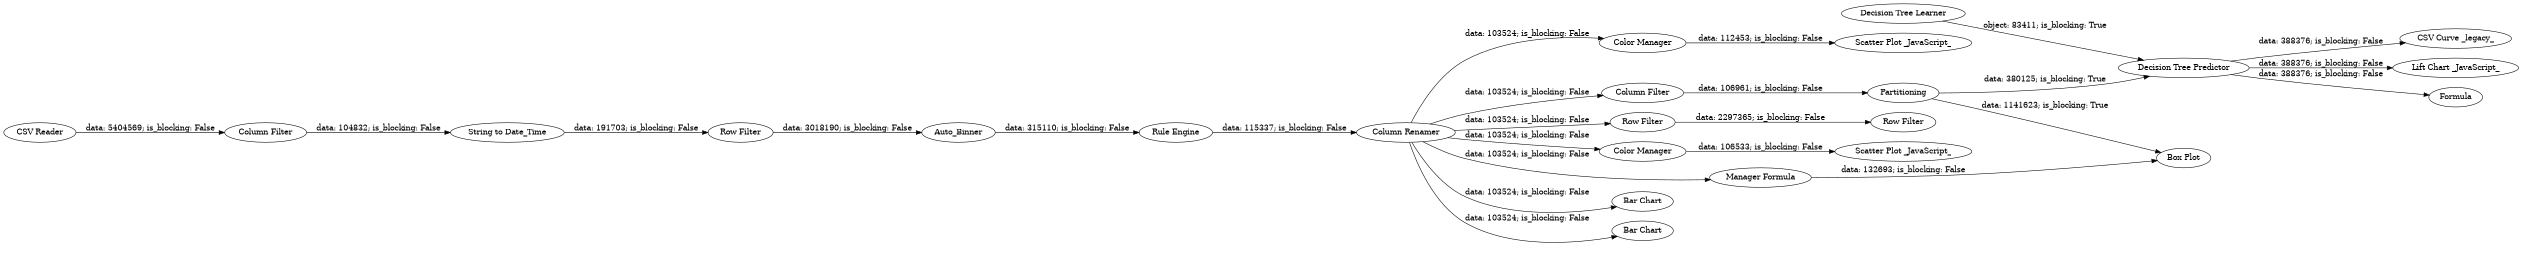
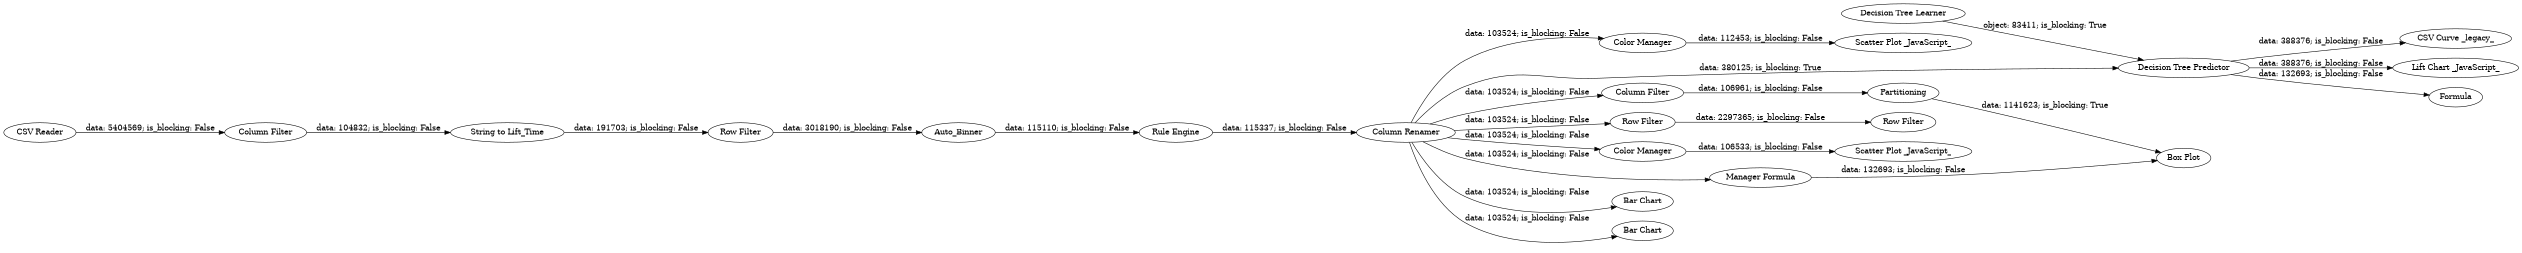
edge "Decision Tree Predictor" -> "Formula": label "data: 388376; is_blocking: False" -> "data: 132693; is_blocking: False"
edge "Partitioning" -> "Decision Tree Predictor": now "Column Renamer" -> "Decision Tree Predictor"
edge "Auto_Binner" -> "Rule Engine": label "data: 315110; is_blocking: False" -> "data: 115110; is_blocking: False"
node "String to Date_Time": label "String to Date_Time" -> "String to Lift_Time"
